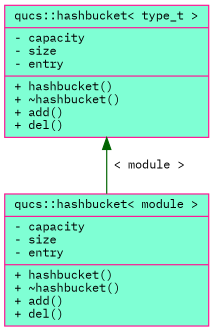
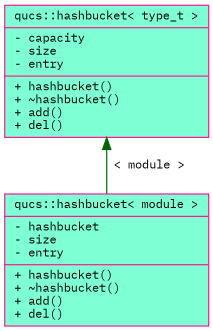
node "qucs::hashbucket< module >": text "- capacity" -> "- hashbucket"
